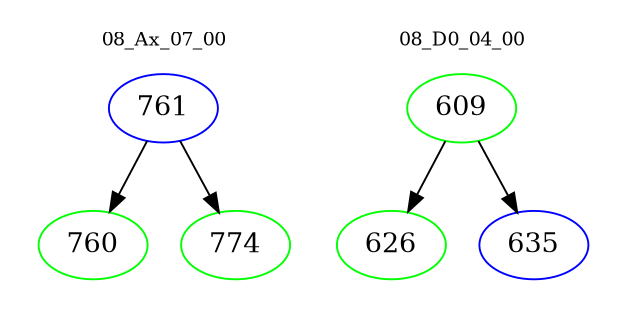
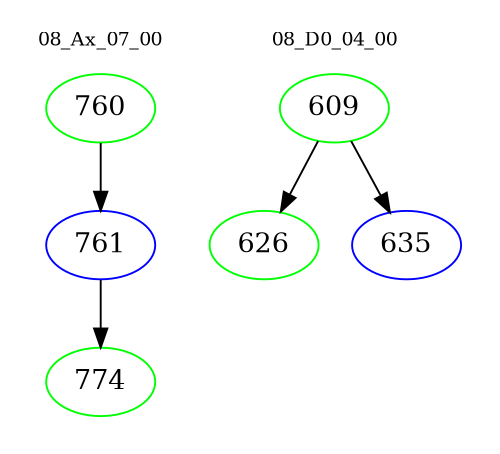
edge "761" -> "760": reversed
